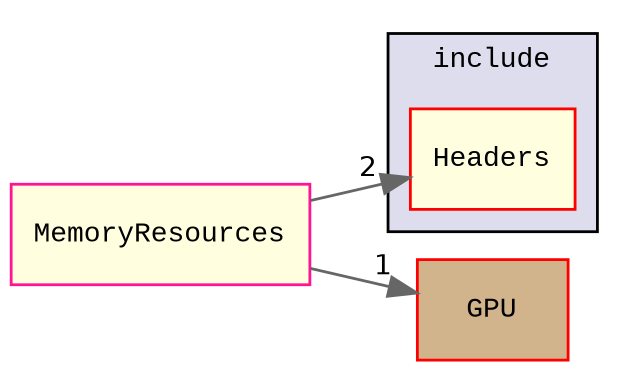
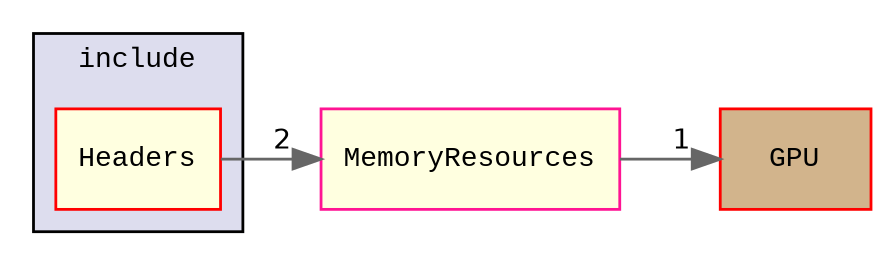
edge "MemoryResources" -> "Headers": reversed
